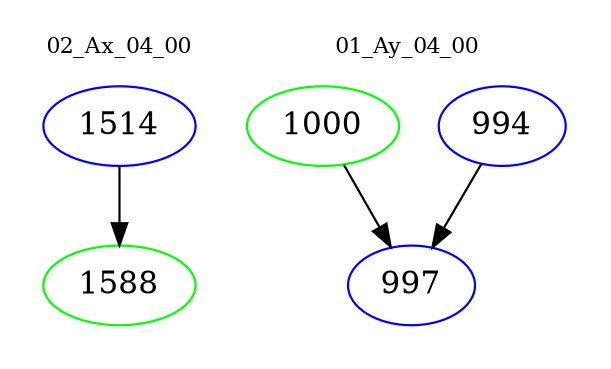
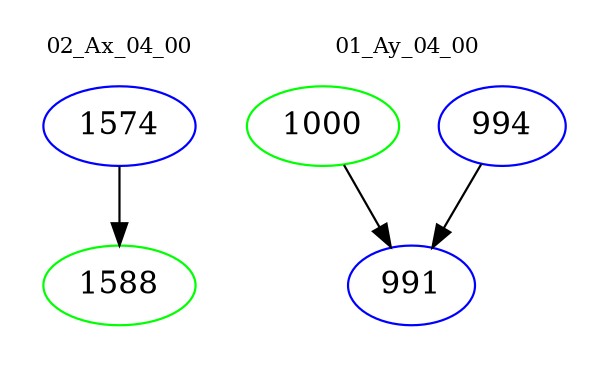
node "1514": label "1514" -> "1574"
node "997": label "997" -> "991"
